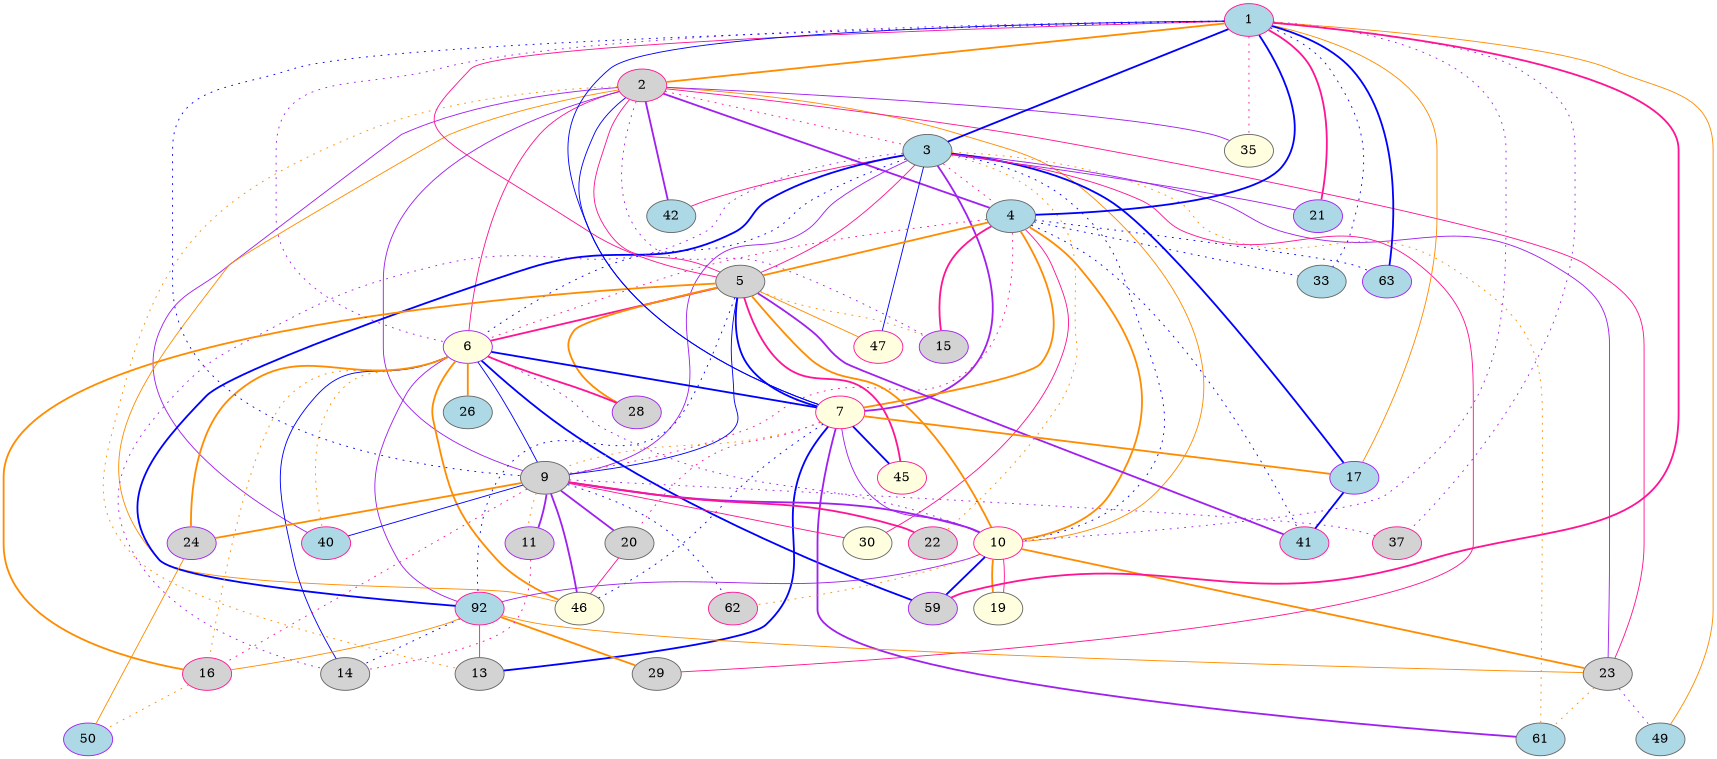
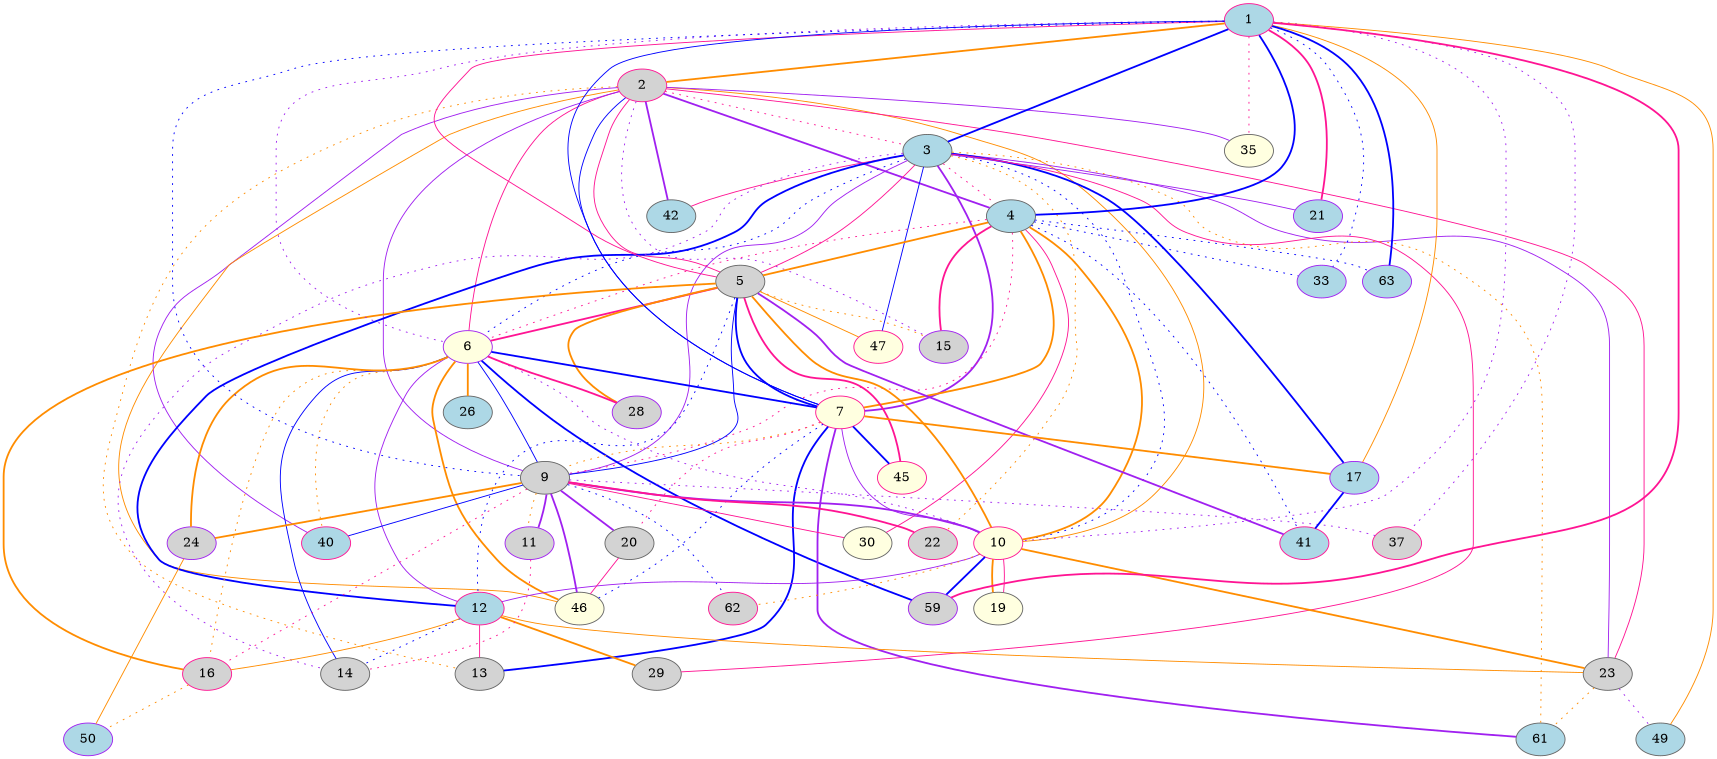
node "33": color gray40 -> purple
node "92": label "92" -> "12"
